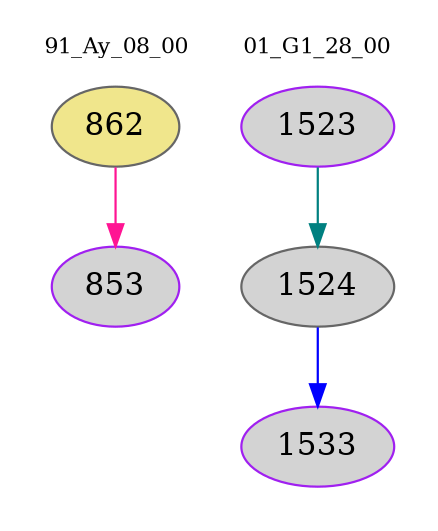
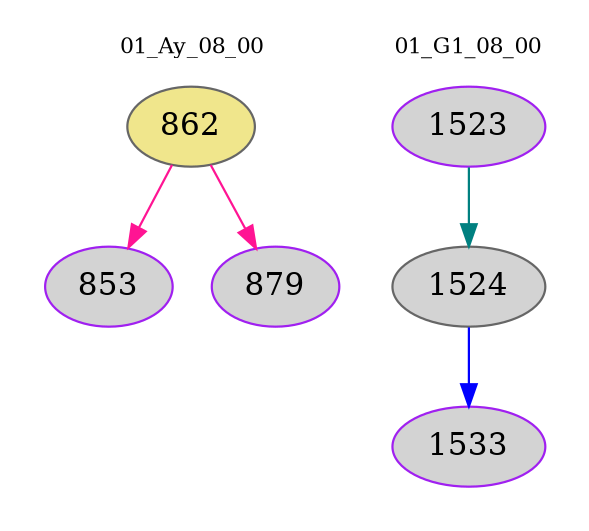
cluster "91_Ay_08_00": label "91_Ay_08_00" -> "01_Ay_08_00"
cluster "01_G1_28_00": label "01_G1_28_00" -> "01_G1_08_00"
node "879": added
